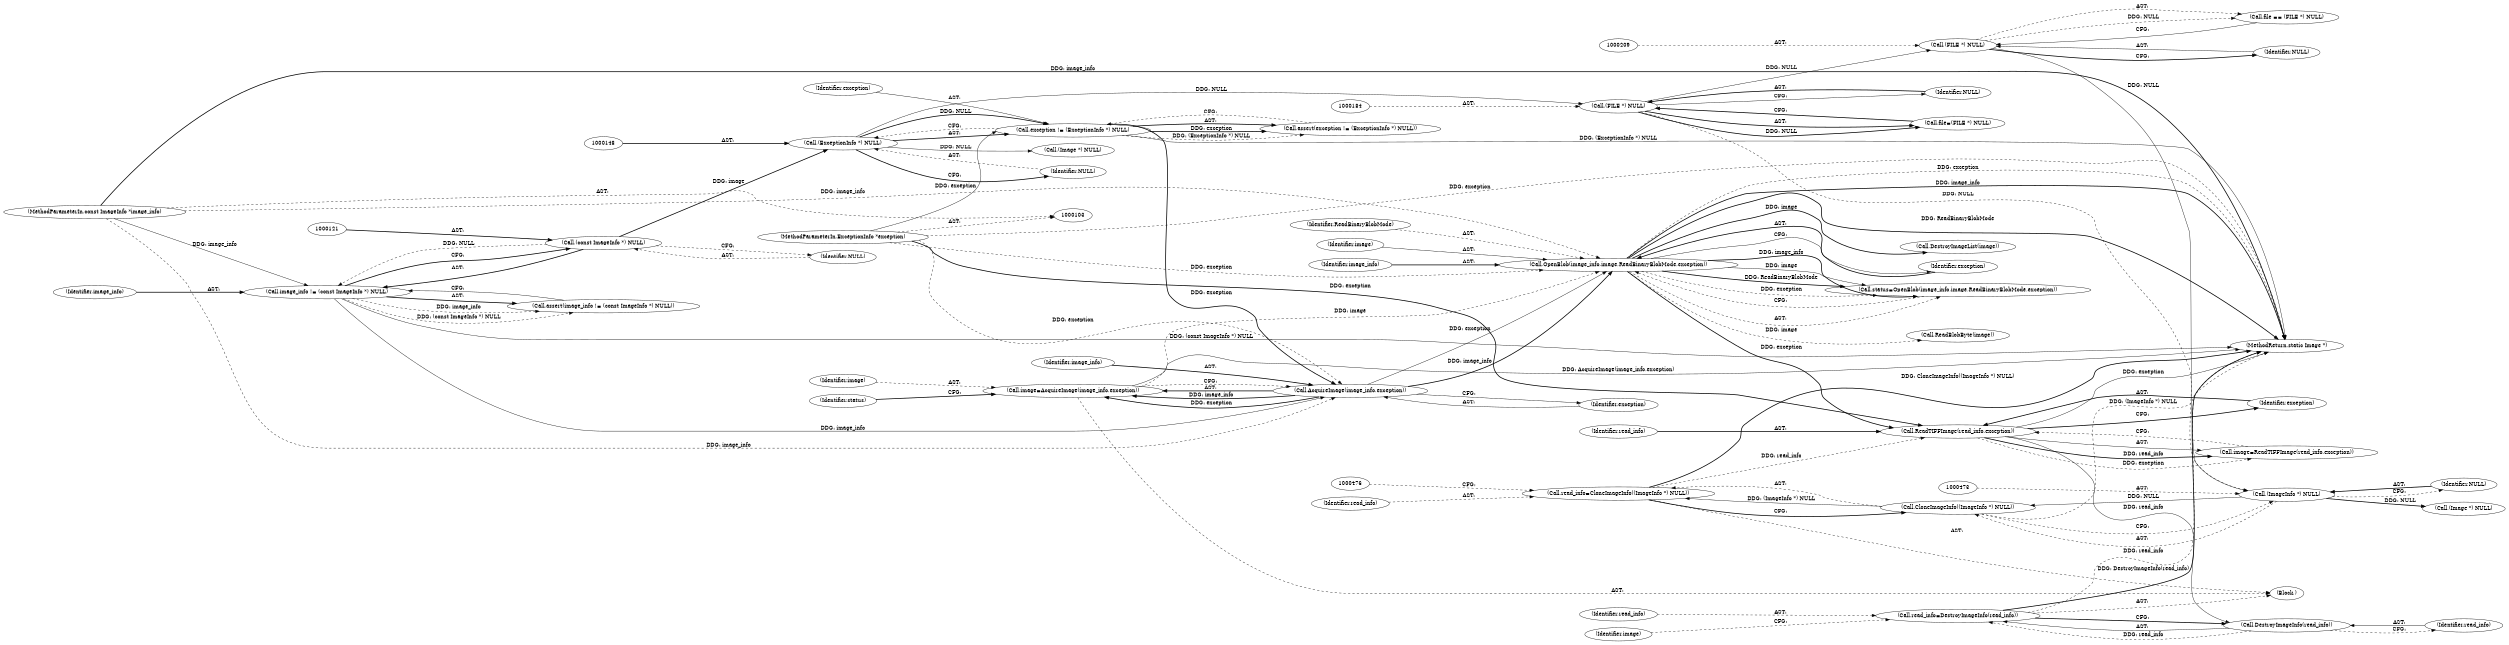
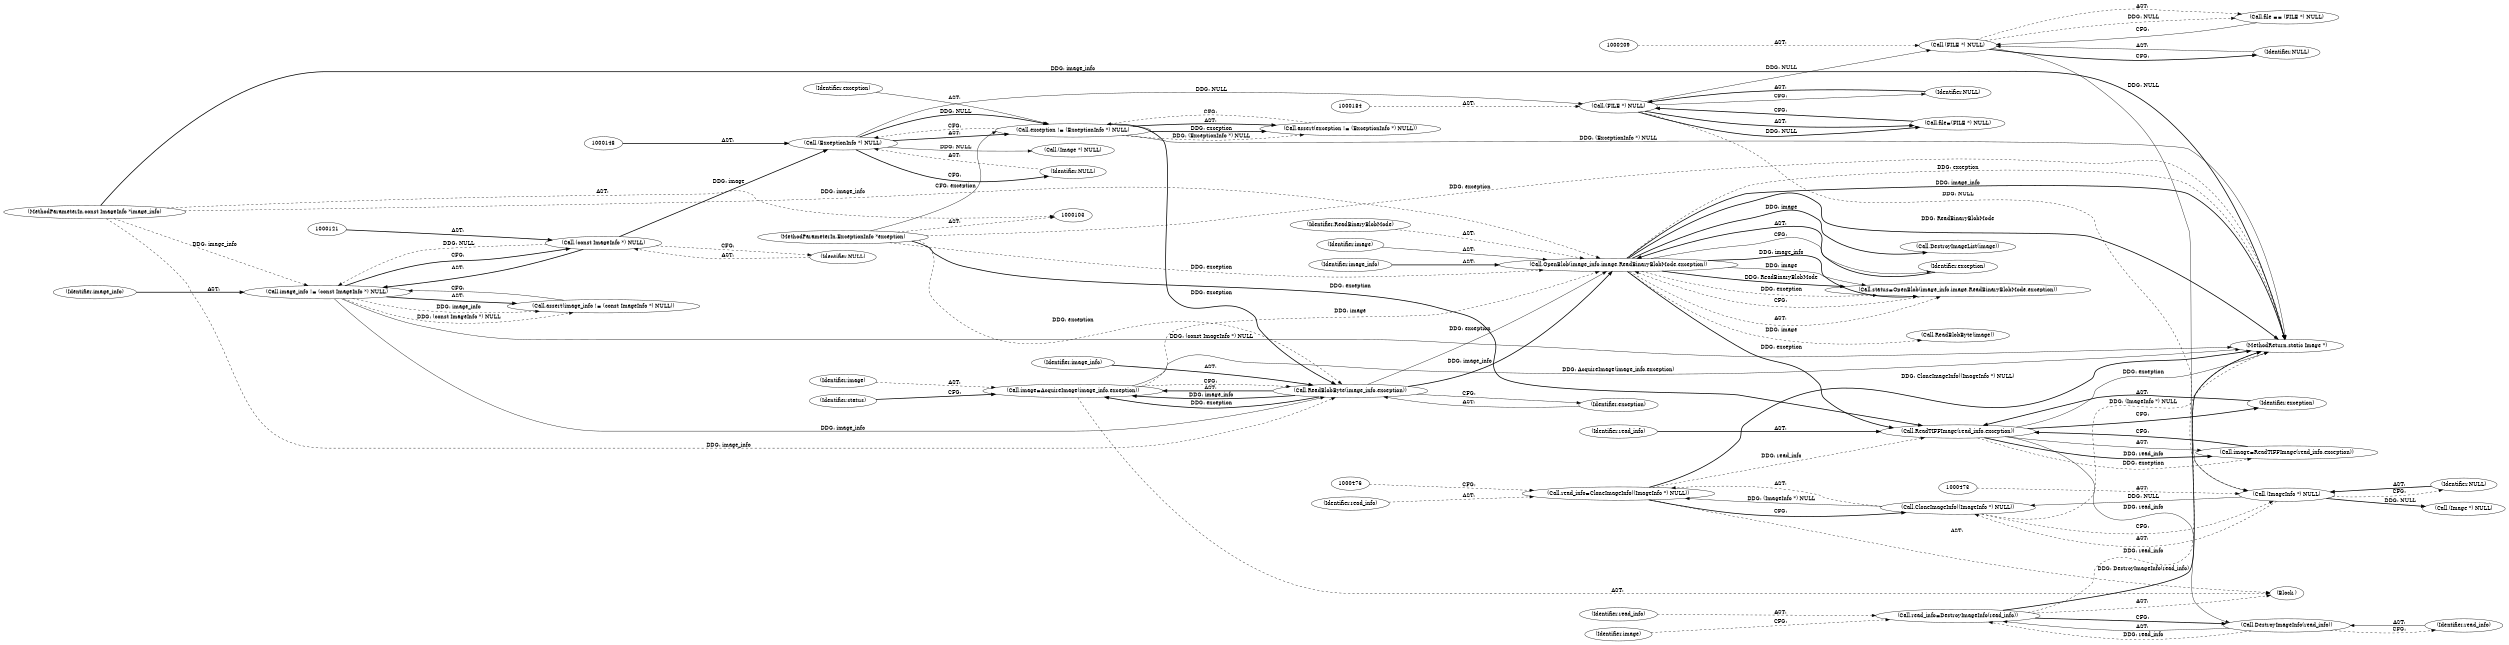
edge "(MethodParameterIn,ExceptionInfo *exception)" -> "(Call,exception != (ExceptionInfo *) NULL)": label "DDG: exception" -> "CFG: exception"
edge "(MethodParameterIn,const ImageInfo *image_info)" -> "(Call,image_info != (const ImageInfo *) NULL)": style solid -> dashed
node "(Call,AcquireImage(image_info,exception))": label "(Call,AcquireImage(image_info,exception))" -> "(Call,ReadBlobByte(image_info,exception))"
edge "(Call,image=ReadTIFFImage(read_info,exception))" -> "(Call,ReadTIFFImage(read_info,exception))": style dashed -> bold
